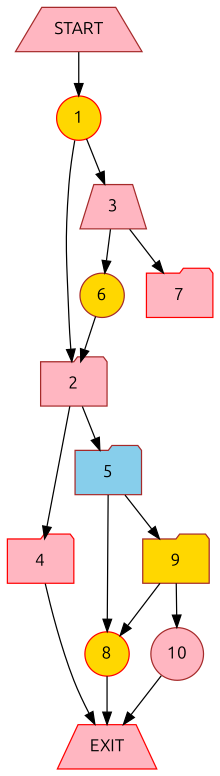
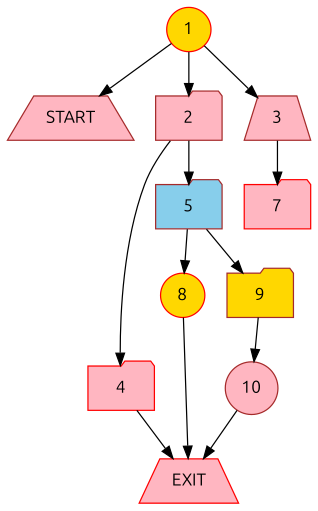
edge "START" -> "1": reversed
node "6": removed
edge "9" -> "8": removed
